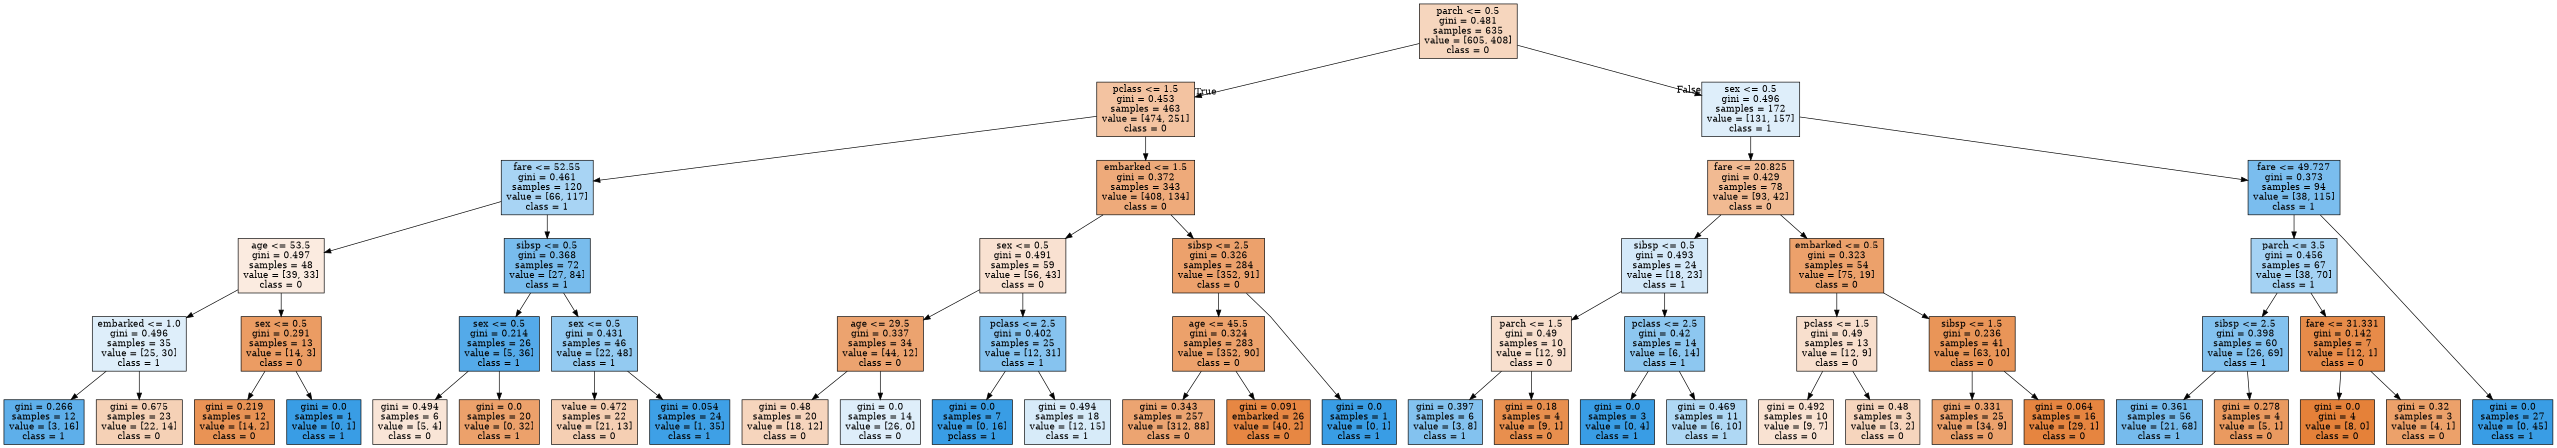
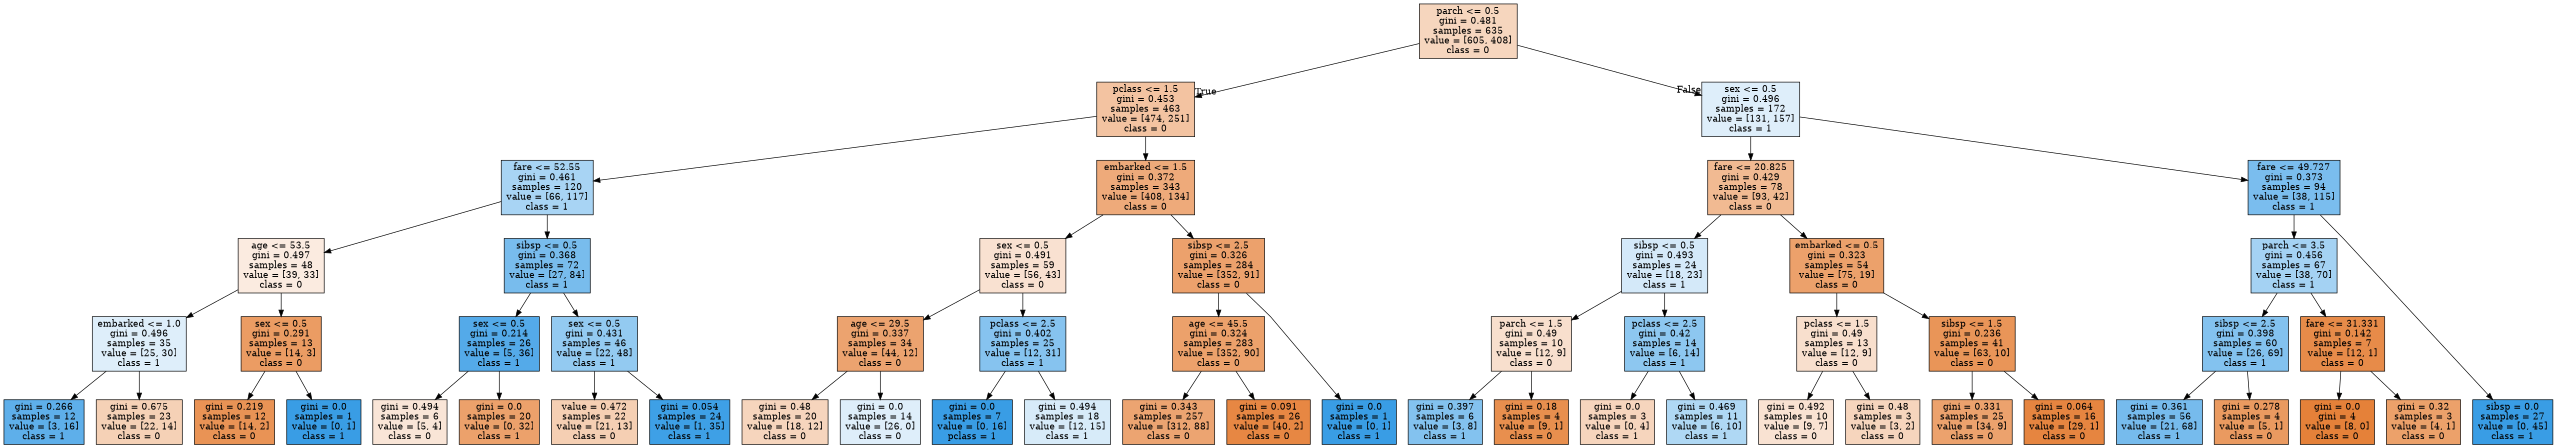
node "gini = 0.091 embarked = 26 value = [40, 2] class = 0": label "gini = 0.091 embarked = 26 value = [40, 2] class = 0" -> "gini = 0.091 samples = 26 value = [40, 2] class = 0"
node "gini = 0.0 samples = 3 value = [0, 4] class = 1": fillcolor #399de5ff -> #e5813955
node "gini = 0.0 samples = 27 value = [0, 45] class = 1": label "gini = 0.0 samples = 27 value = [0, 45] class = 1" -> "sibsp = 0.0 samples = 27 value = [0, 45] class = 1"
